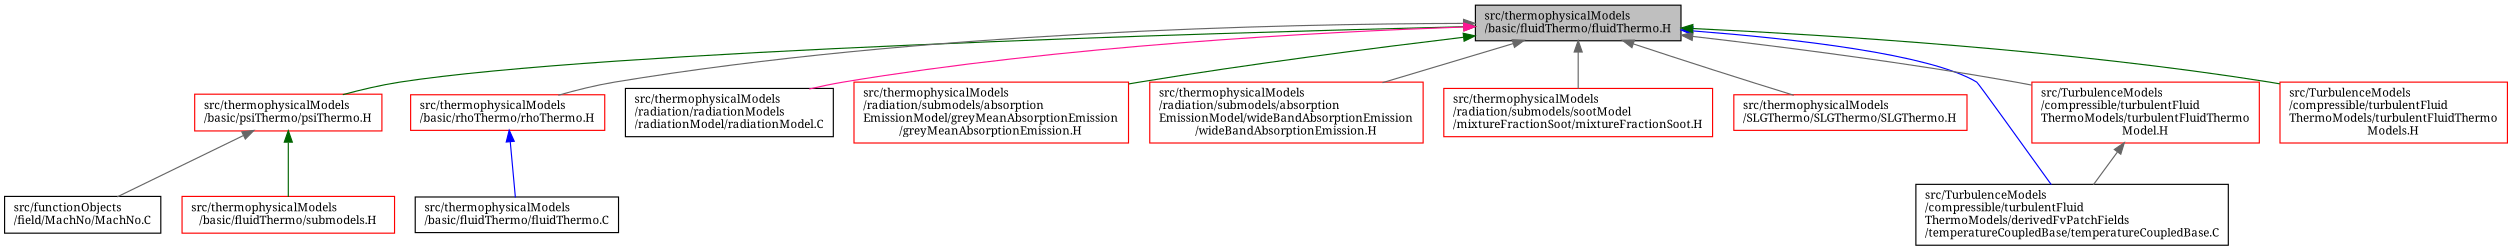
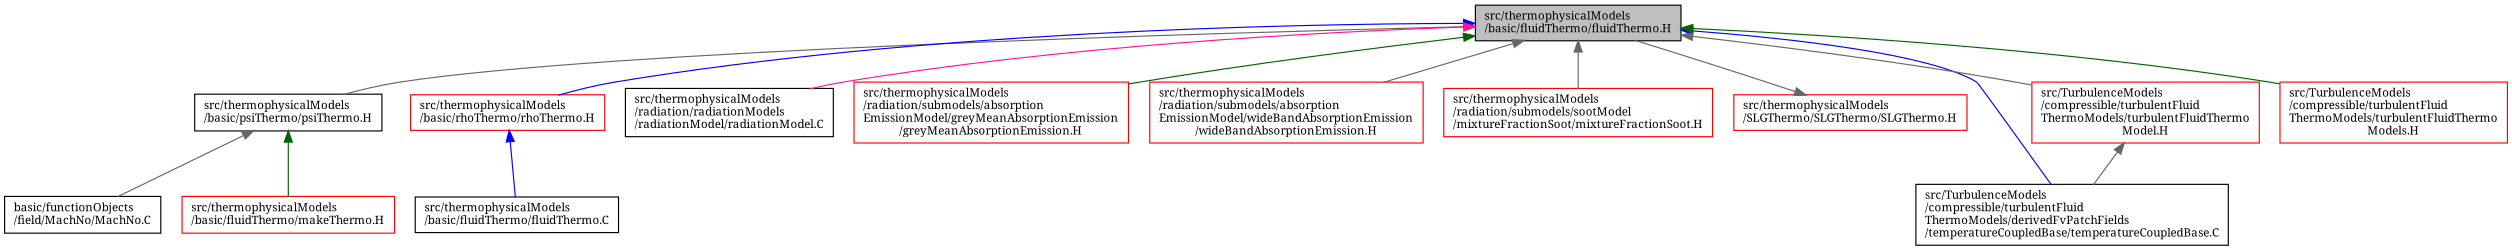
edge "src/thermophysicalModels /basic/psiThermo/psiThermo.H" -> "src/thermophysicalModels /basic/fluidThermo/fluidThermo.H": color darkgreen -> gray40
edge "src/thermophysicalModels /basic/rhoThermo/rhoThermo.H" -> "src/thermophysicalModels /basic/fluidThermo/fluidThermo.H": color gray40 -> blue
edge "src/thermophysicalModels /SLGThermo/SLGThermo/SLGThermo.H" -> "src/thermophysicalModels /basic/fluidThermo/fluidThermo.H": reversed
node "src/thermophysicalModels /basic/psiThermo/psiThermo.H": color red -> black
node "src/functionObjects /field/MachNo/MachNo.C": label "src/functionObjects /field/MachNo/MachNo.C" -> "basic/functionObjects /field/MachNo/MachNo.C"
node "src/thermophysicalModels /basic/fluidThermo/submodels.H": label "src/thermophysicalModels /basic/fluidThermo/submodels.H" -> "src/thermophysicalModels /basic/fluidThermo/makeThermo.H"
